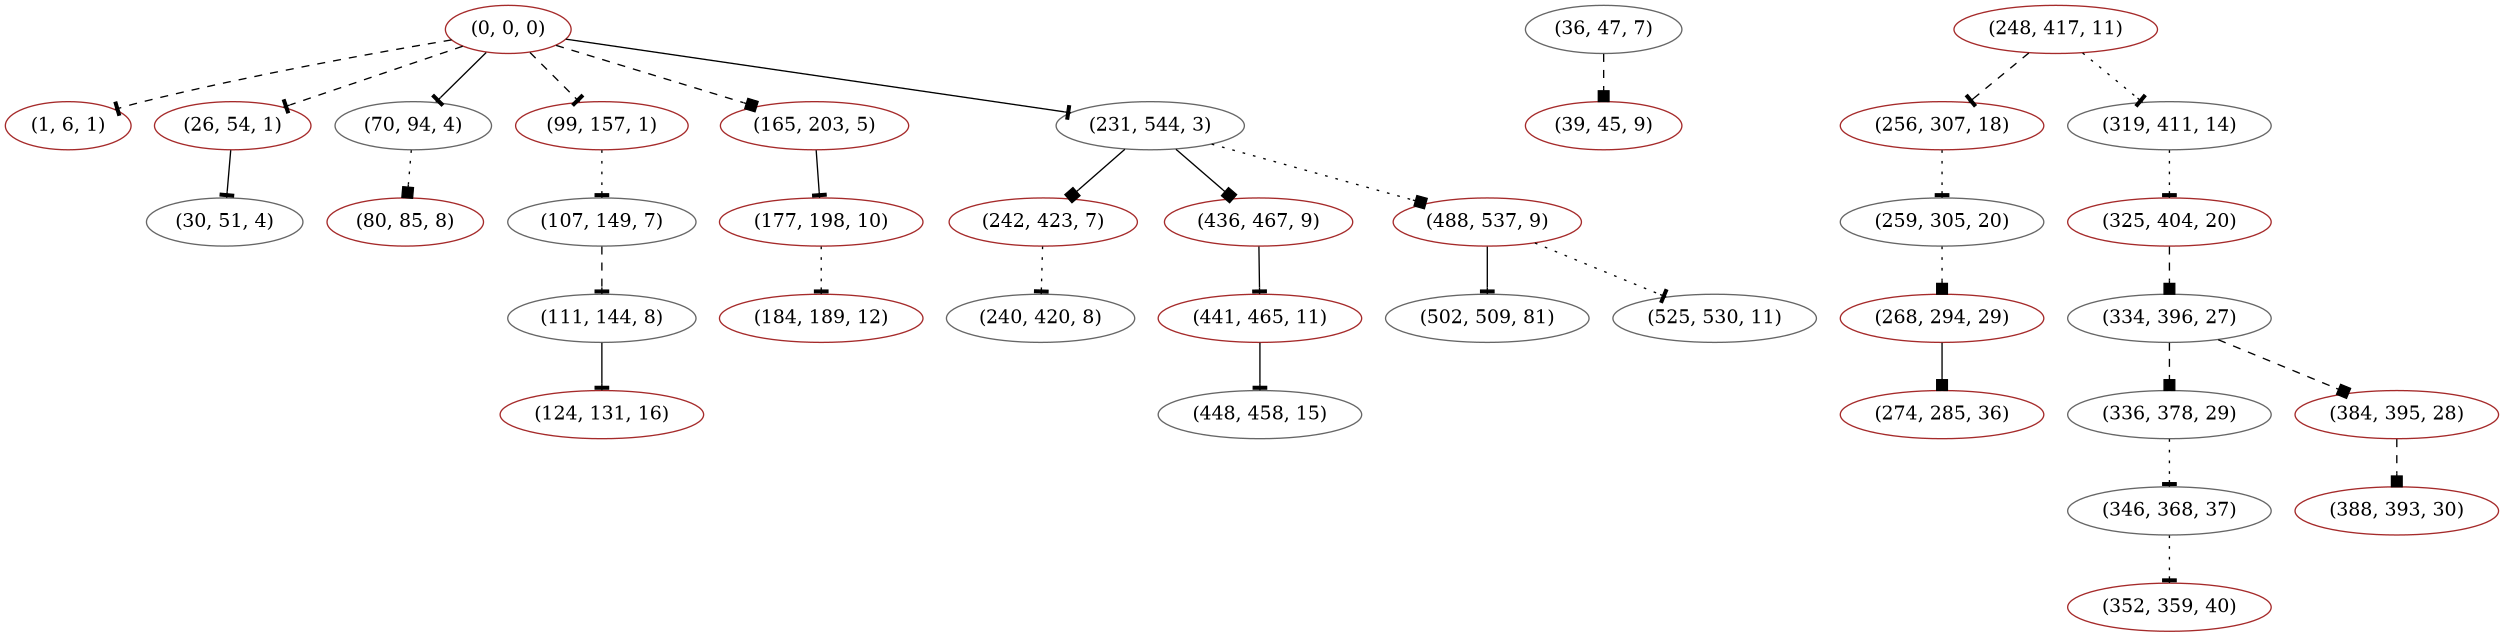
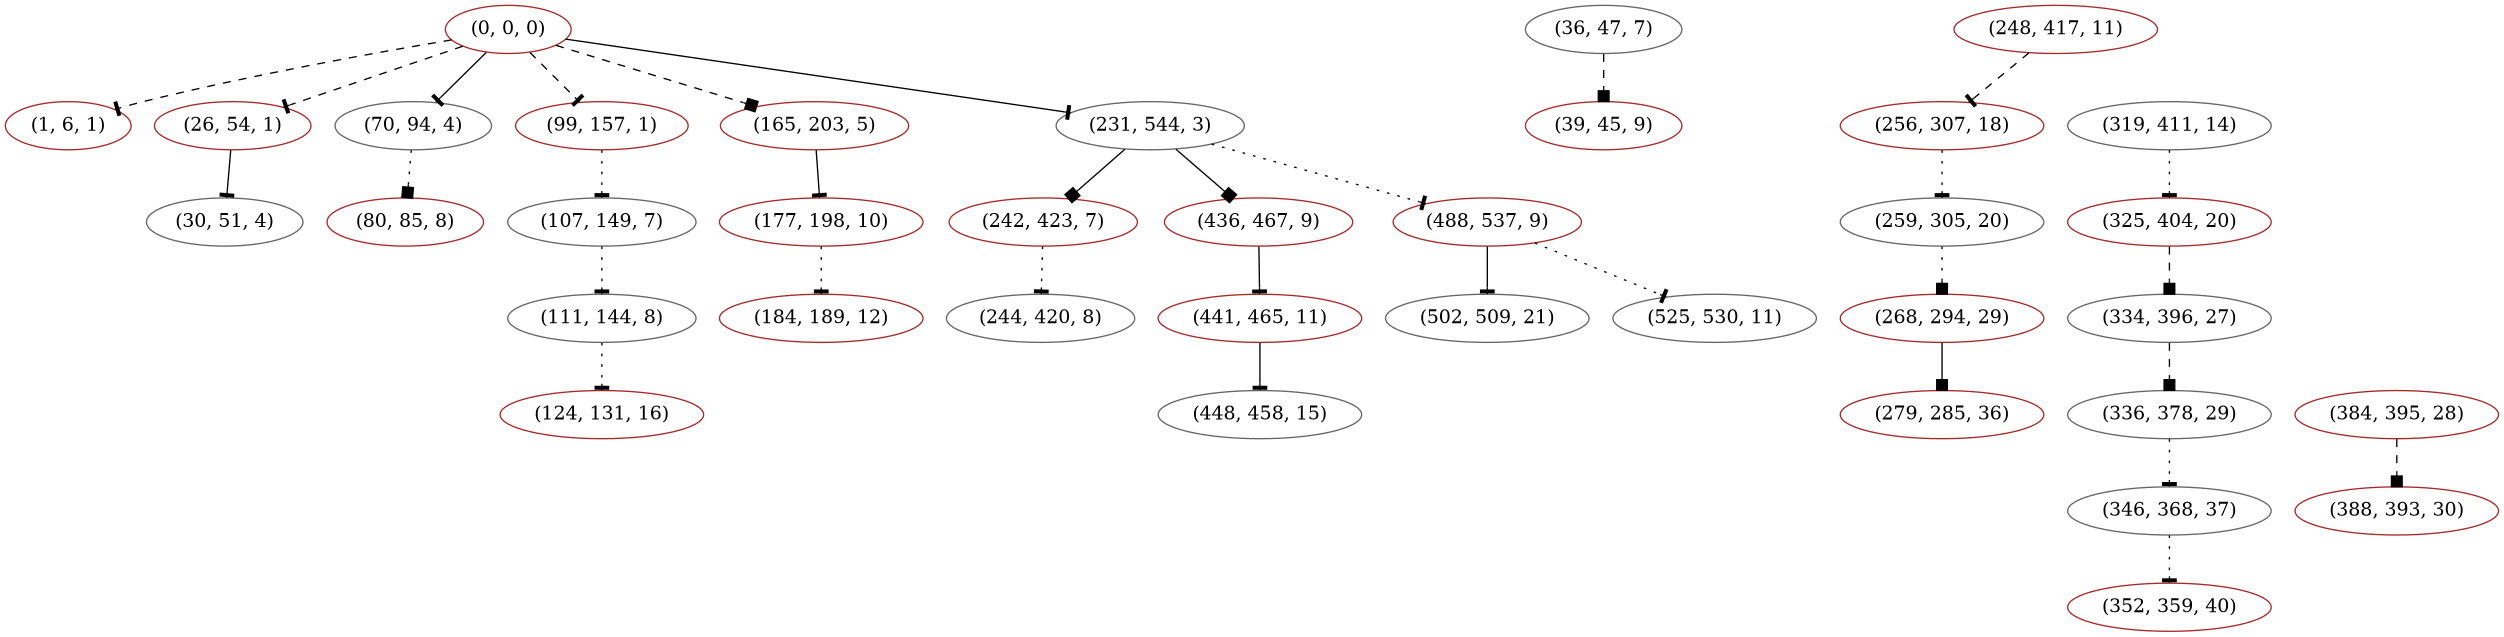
edge "(248, 417, 11)" -> "(319, 411, 14)": removed
edge "(231, 544, 3)" -> "(488, 537, 9)": arrowhead box -> tee
edge "(107, 149, 7)" -> "(111, 144, 8)": style dashed -> dotted
node "(240, 420, 8)": label "(240, 420, 8)" -> "(244, 420, 8)"
node "(502, 509, 81)": label "(502, 509, 81)" -> "(502, 509, 21)"
edge "(111, 144, 8)" -> "(124, 131, 16)": style solid -> dotted
edge "(334, 396, 27)" -> "(384, 395, 28)": removed
node "(274, 285, 36)": label "(274, 285, 36)" -> "(279, 285, 36)"
